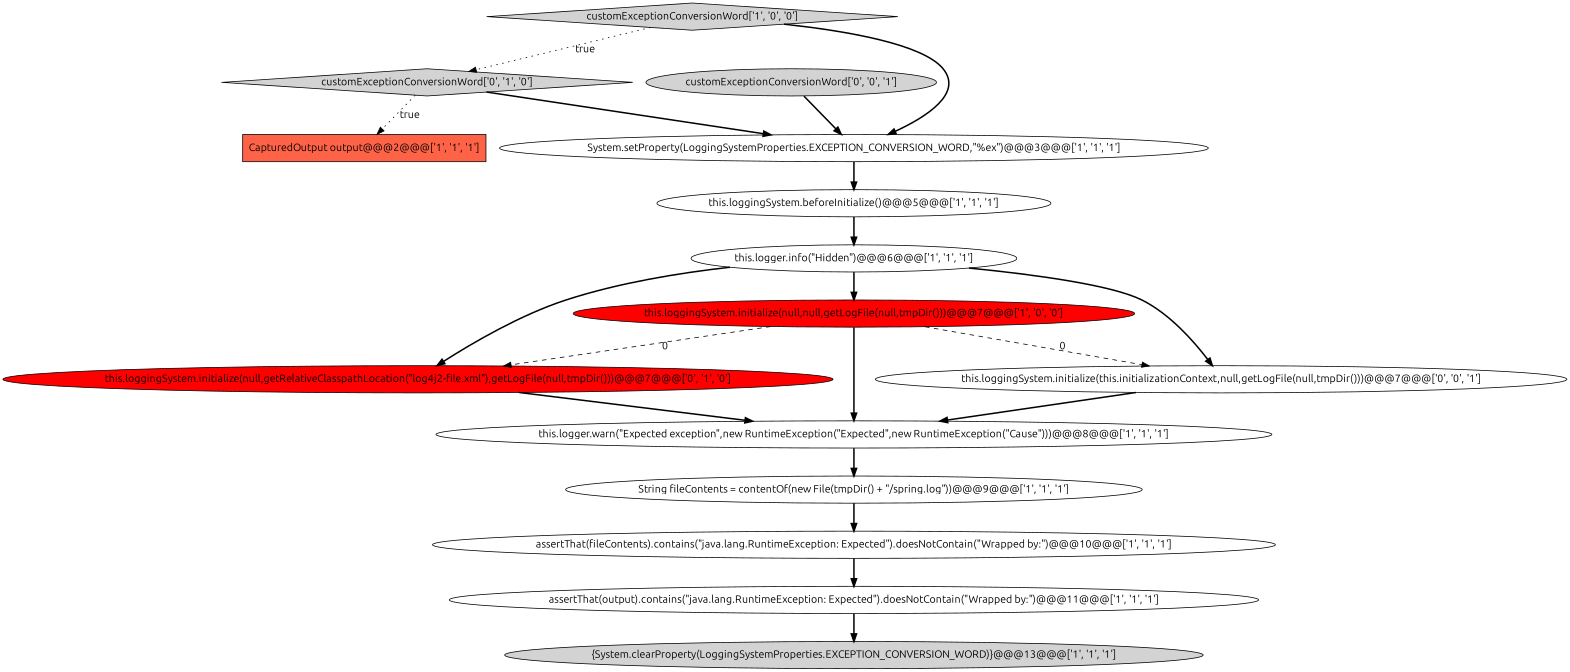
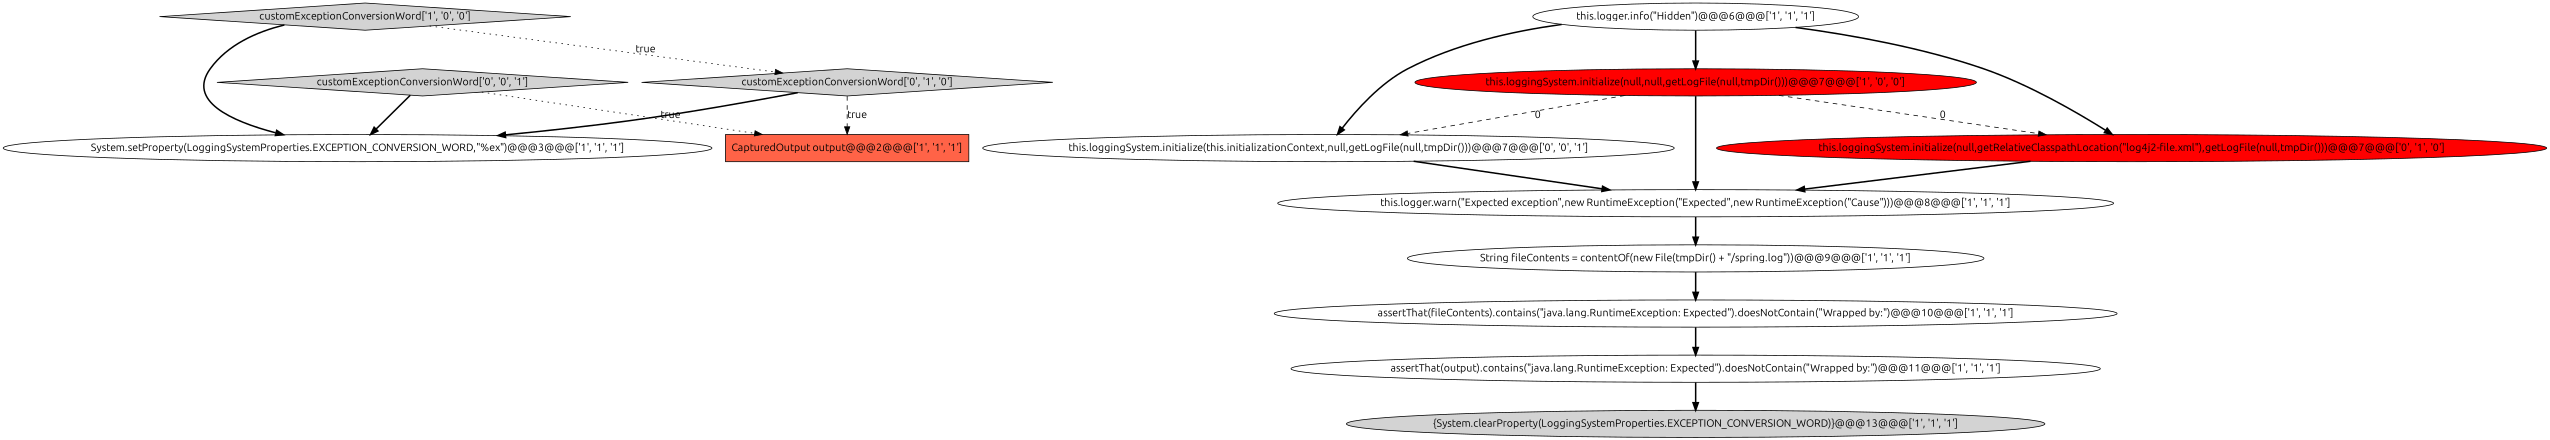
node "customExceptionConversionWord['0', '0', '1']": shape ellipse -> diamond
edge "customExceptionConversionWord['0', '1', '0']" -> "CapturedOutput output@@@2@@@['1', '1', '1']": style dotted -> dashed
edge "customExceptionConversionWord['0', '0', '1']" -> "CapturedOutput output@@@2@@@['1', '1', '1']": added, label "true"
node "this.loggingSystem.beforeInitialize()@@@5@@@['1', '1', '1']": removed
